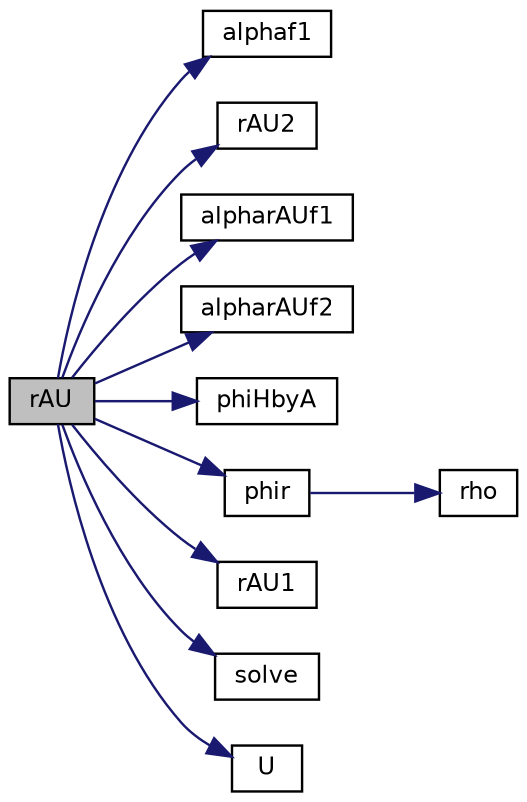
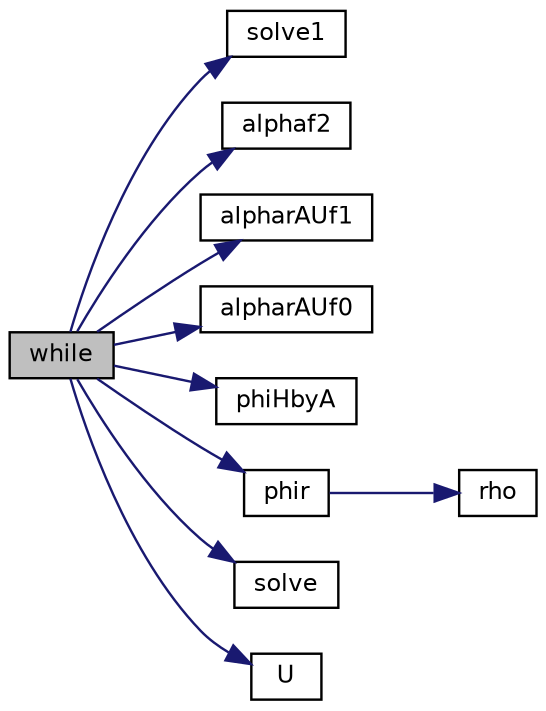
node "alphaf1": label "alphaf1" -> "solve1"
node "rAU2": label "rAU2" -> "alphaf2"
node "alpharAUf2": label "alpharAUf2" -> "alpharAUf0"
node "rAU": label "rAU" -> "while"
node "rAU1": removed
